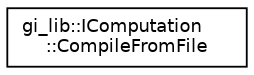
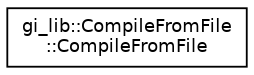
node "gi_lib::IComputation ::CompileFromFile": label "gi_lib::IComputation ::CompileFromFile" -> "gi_lib::CompileFromFile ::CompileFromFile"
